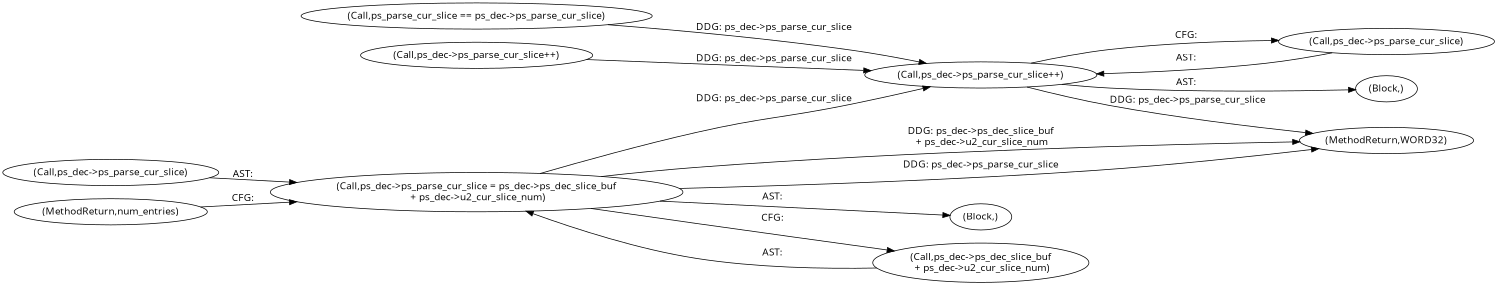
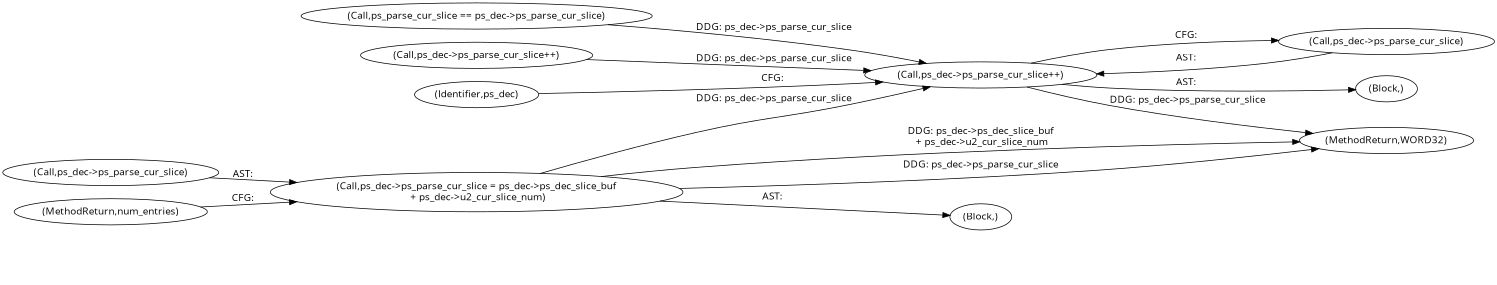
node "(Identifier,ps_dec)": added
node "(Call,ps_dec->ps_dec_slice_buf + ps_dec->u2_cur_slice_num)": removed
